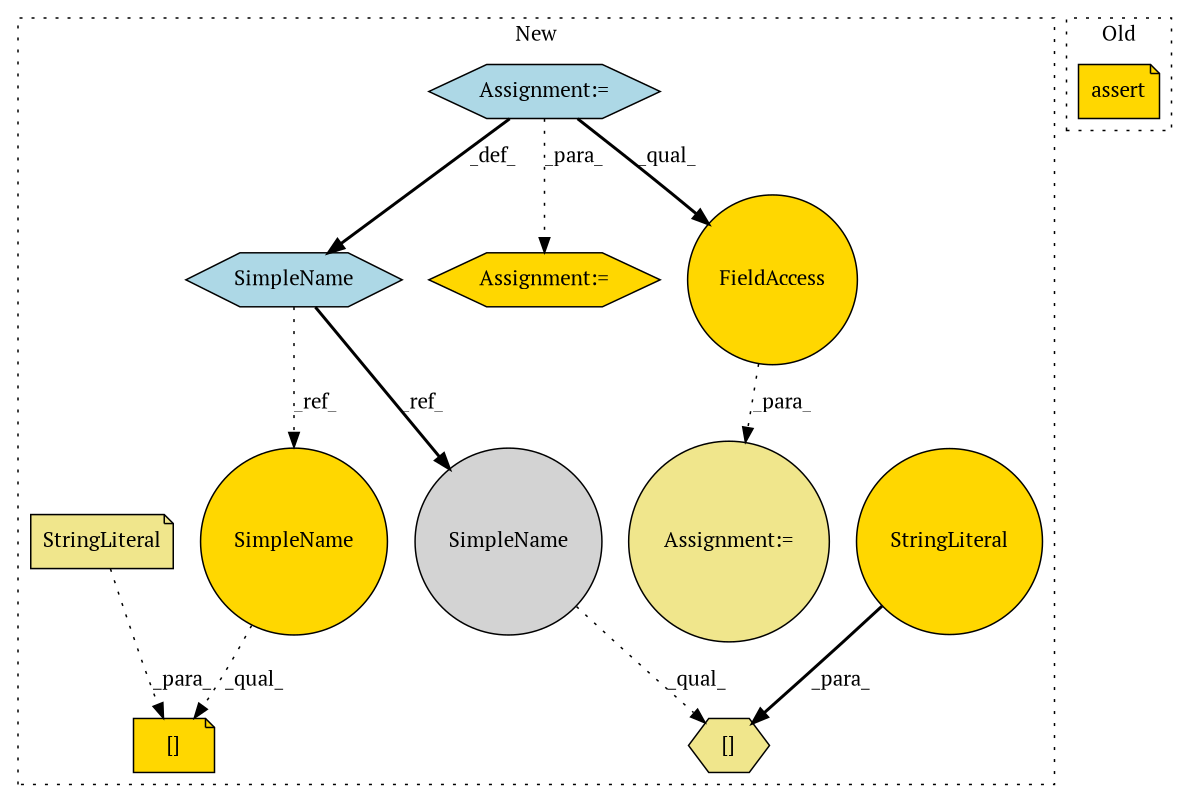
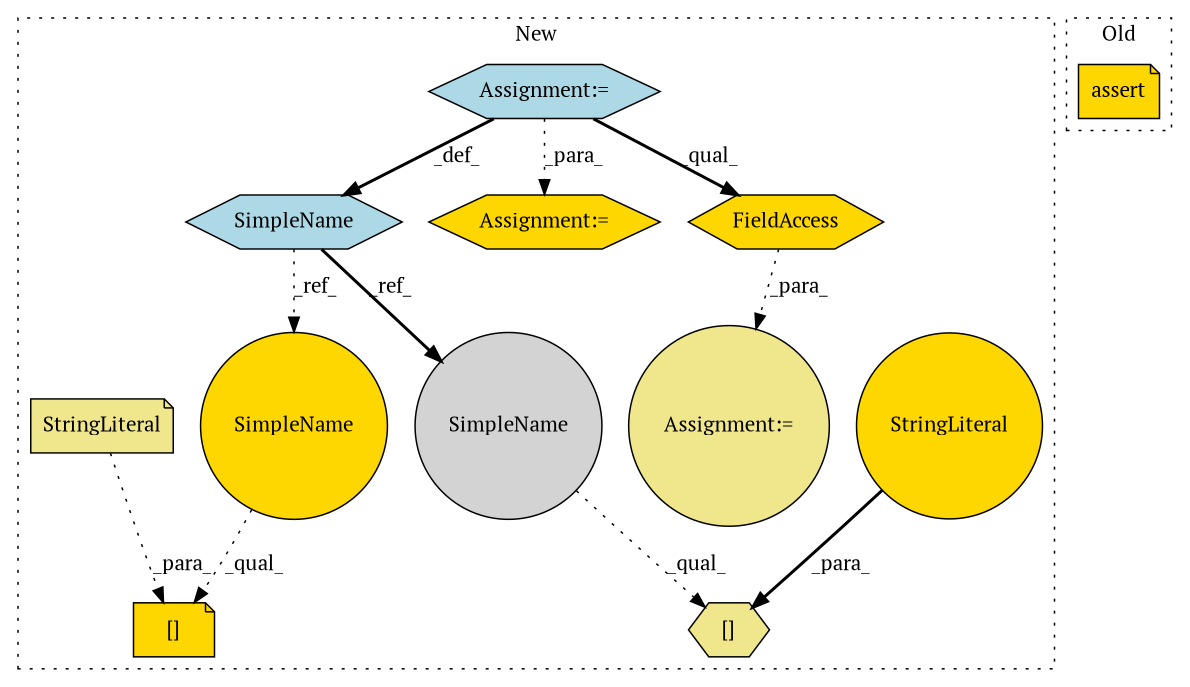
node "FieldAccess": shape circle -> hexagon
